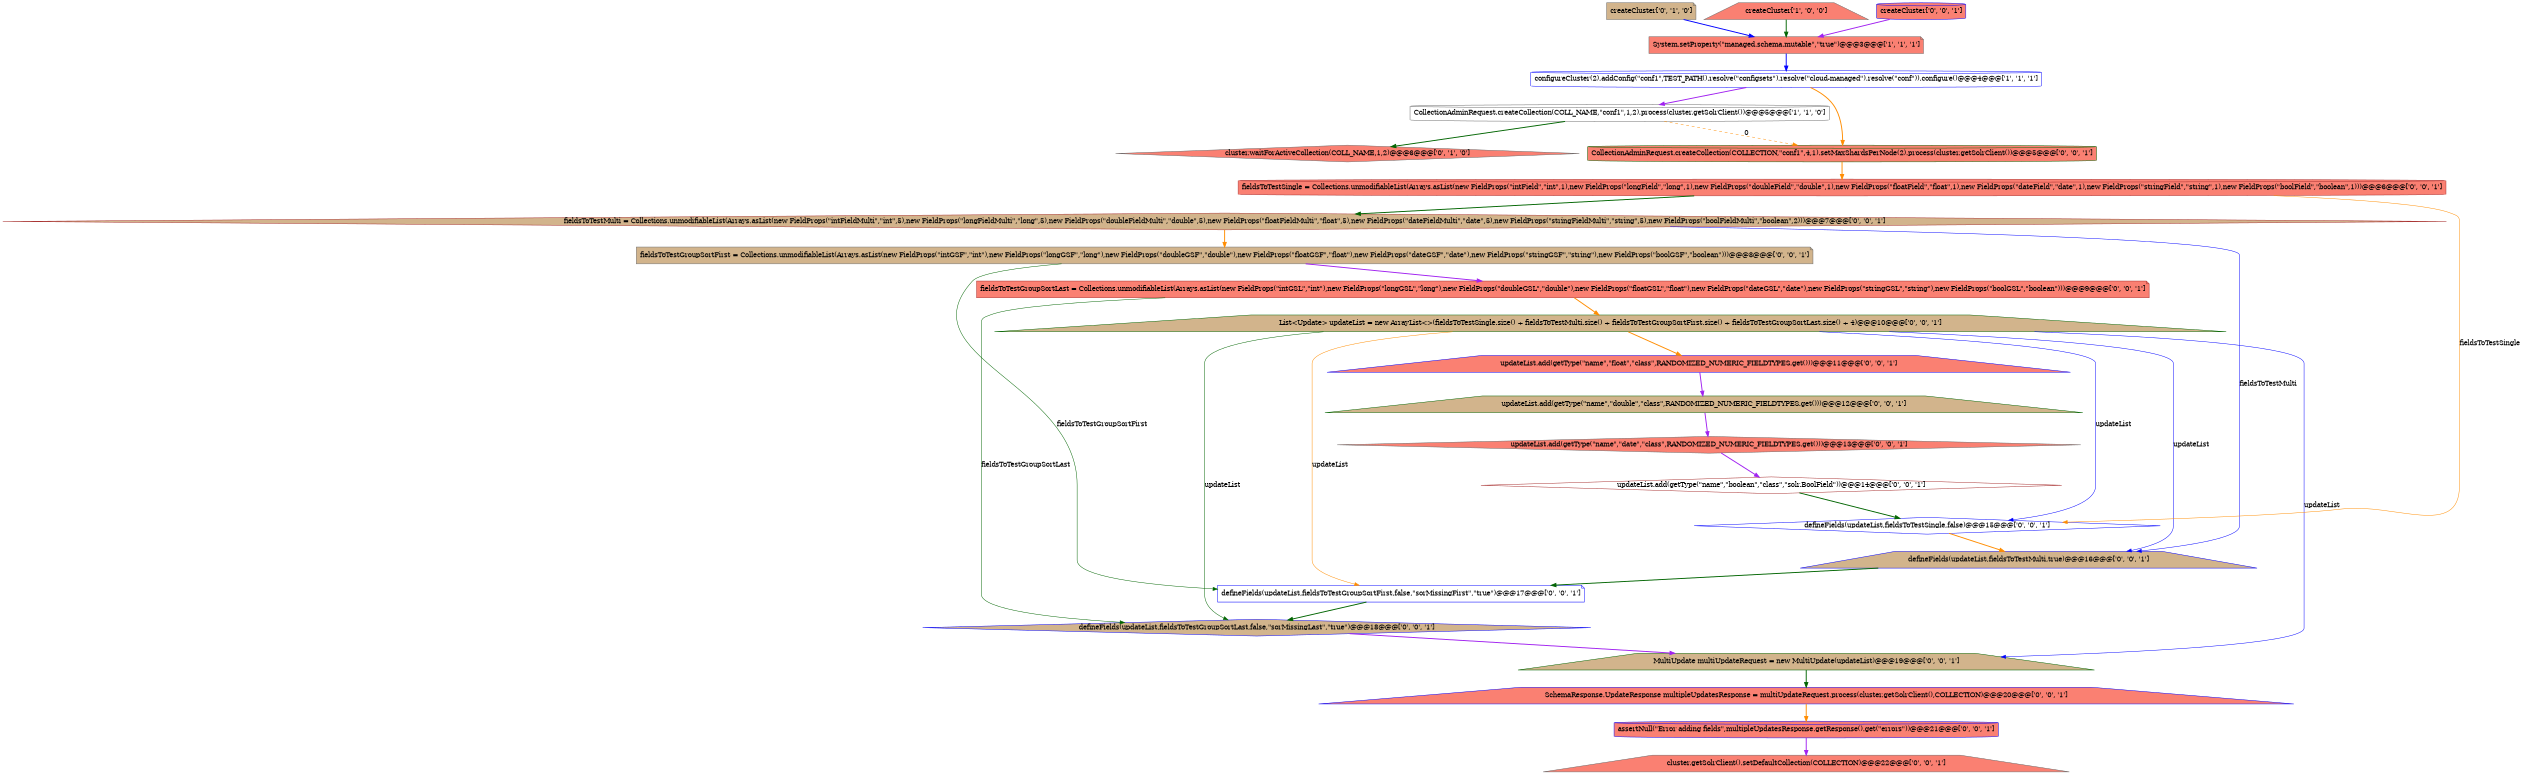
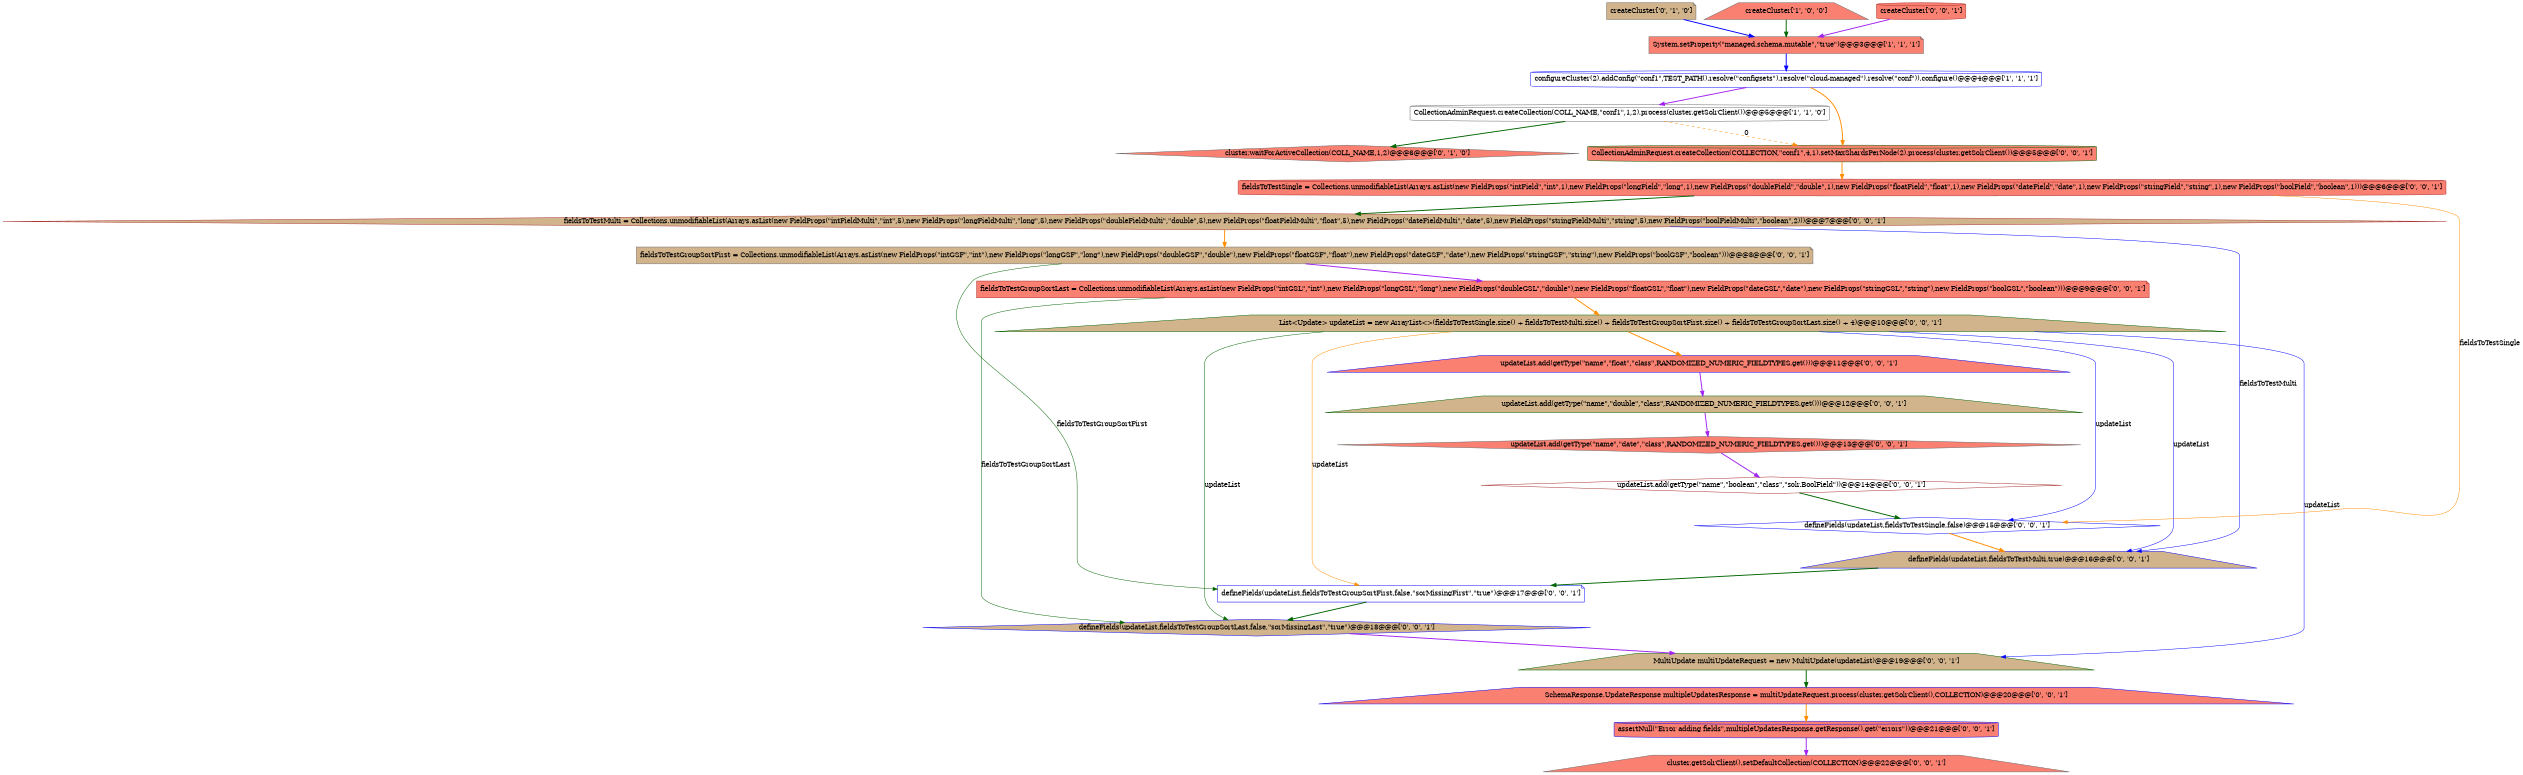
node "createCluster['0', '0', '1']": color blue -> brown
